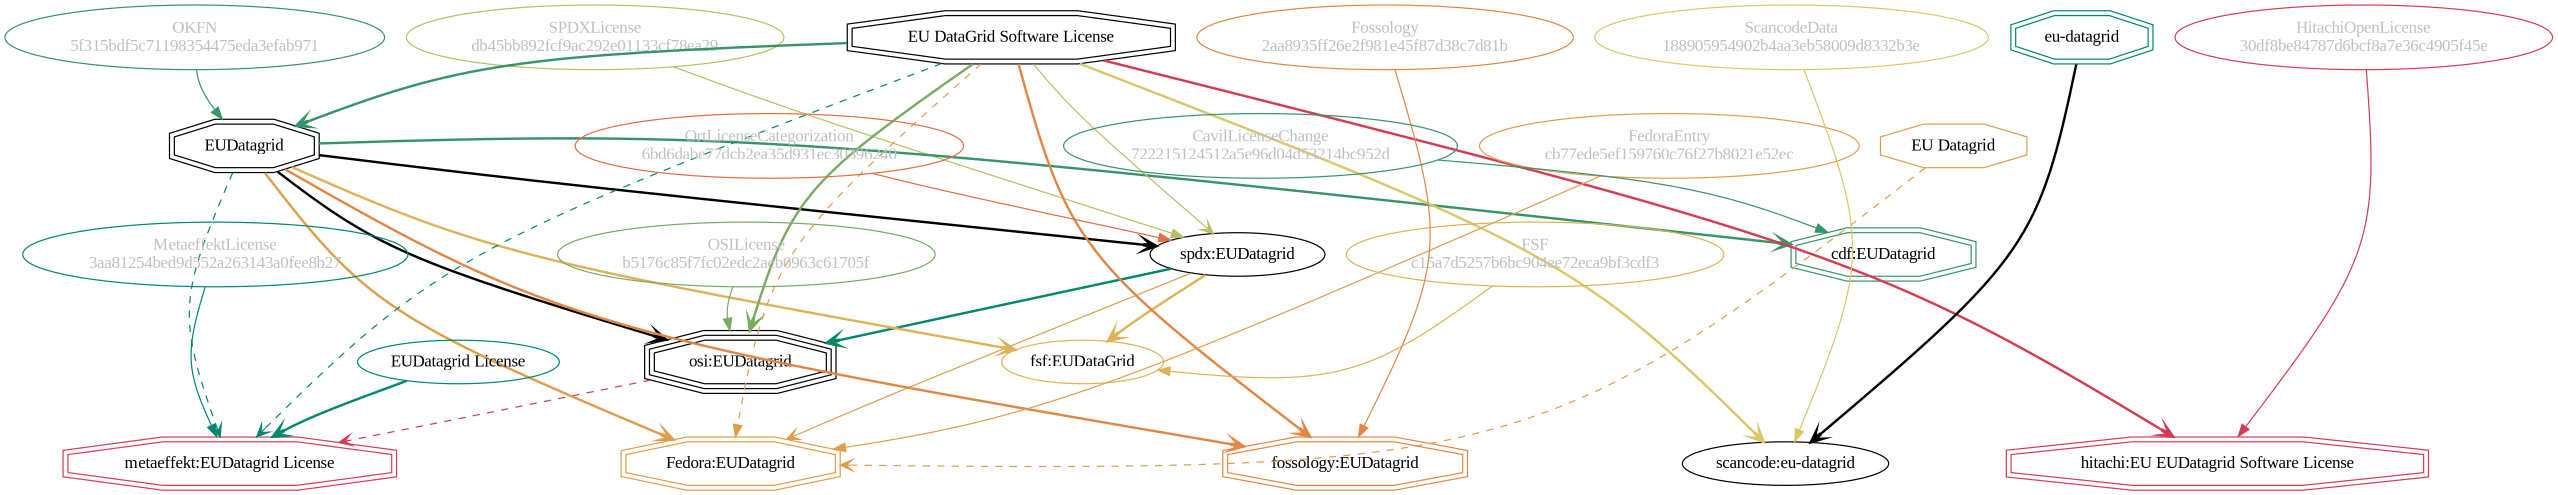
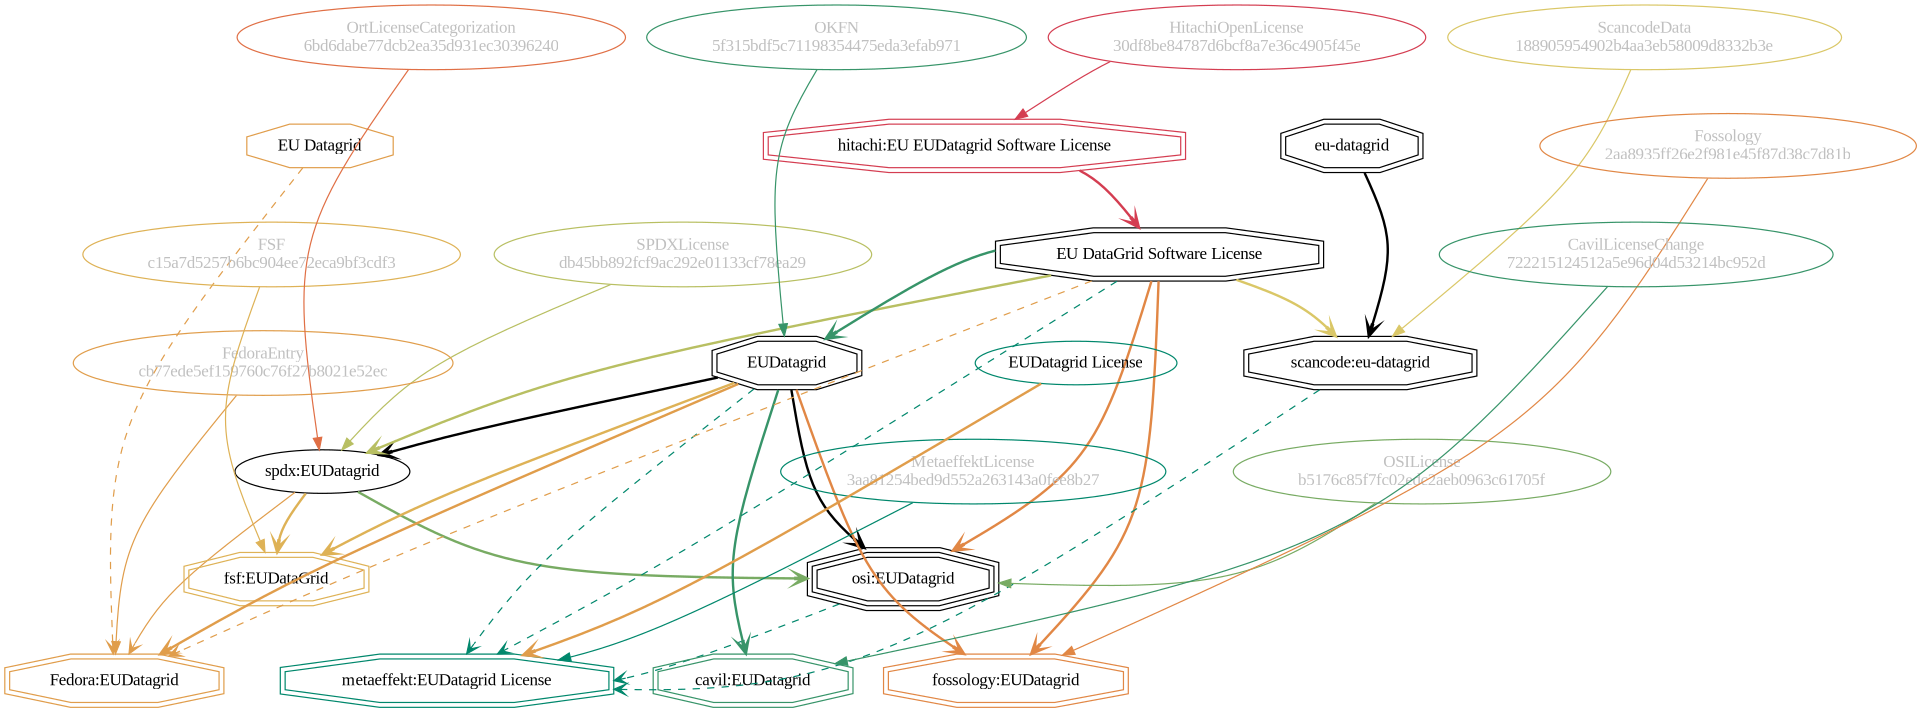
node "eu-datagrid": color #00876c -> black
edge "EU DataGrid Software License" -> "spdx:EUDatagrid": style solid -> bold
edge "EU DataGrid Software License" -> "osi:EUDatagrid": color #78ab63 -> #e18745
edge "EU DataGrid Software License" -> "hitachi:EU EUDatagrid Software License": reversed
edge "EU DataGrid Software License" -> "Fedora:EUDatagrid": arrowhead normal -> vee
node "cdf:EUDatagrid": label "cdf:EUDatagrid" -> "cavil:EUDatagrid"
edge "spdx:EUDatagrid" -> "osi:EUDatagrid": color #00876c -> #78ab63
node "fsf:EUDataGrid": shape ellipse -> doubleoctagon
edge "EUDatagrid License" -> "metaeffekt:EUDatagrid License": color #00876c -> #e09d4b
edge "osi:EUDatagrid" -> "metaeffekt:EUDatagrid License": color #d43d51 -> #00876c
node "metaeffekt:EUDatagrid License": color #d43d51 -> #00876c
node "scancode:eu-datagrid": shape ellipse -> doubleoctagon
edge "scancode:eu-datagrid" -> "metaeffekt:EUDatagrid License": added
